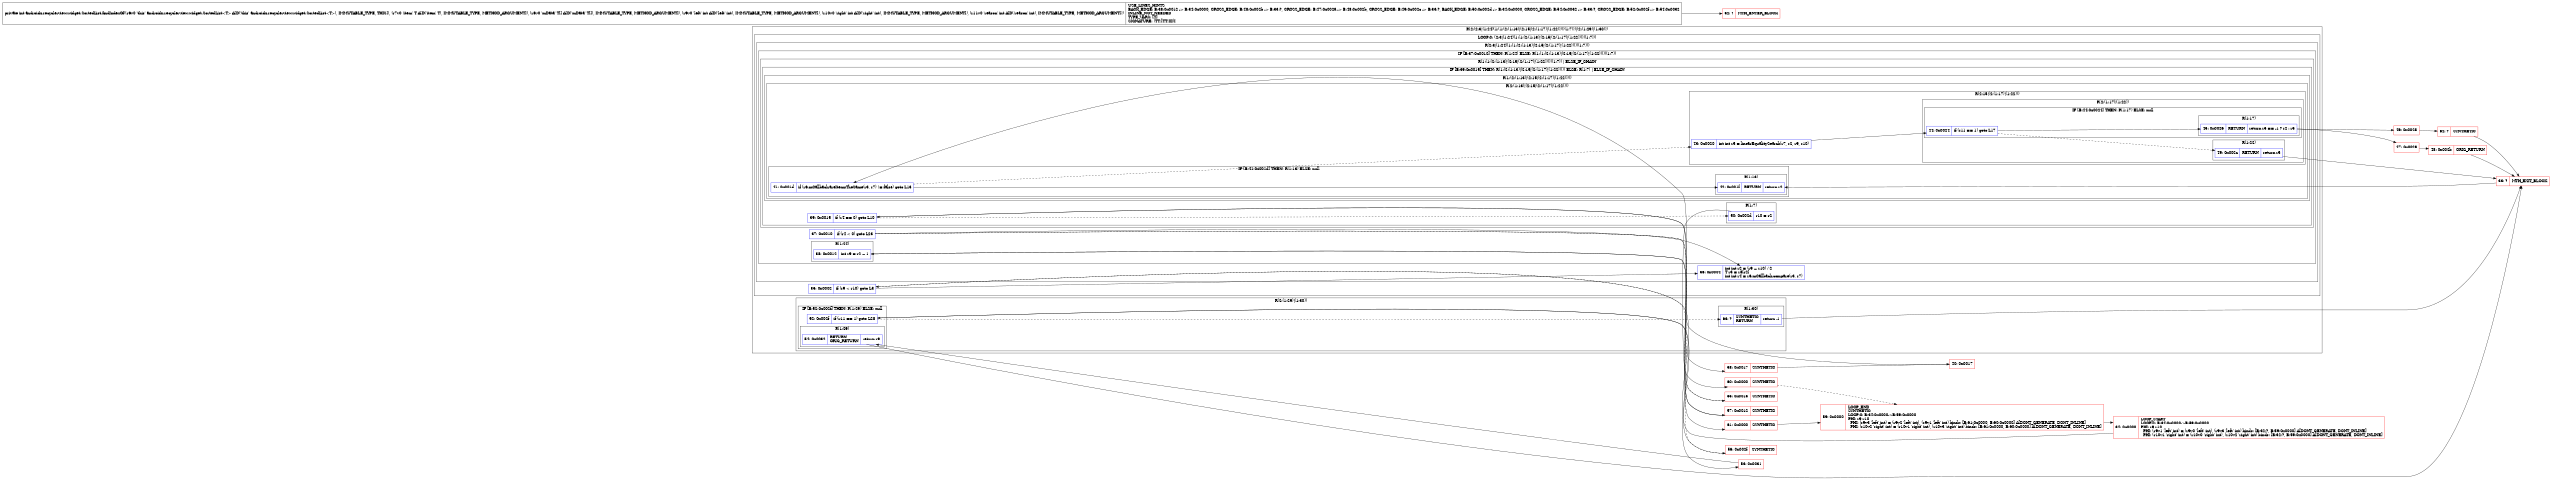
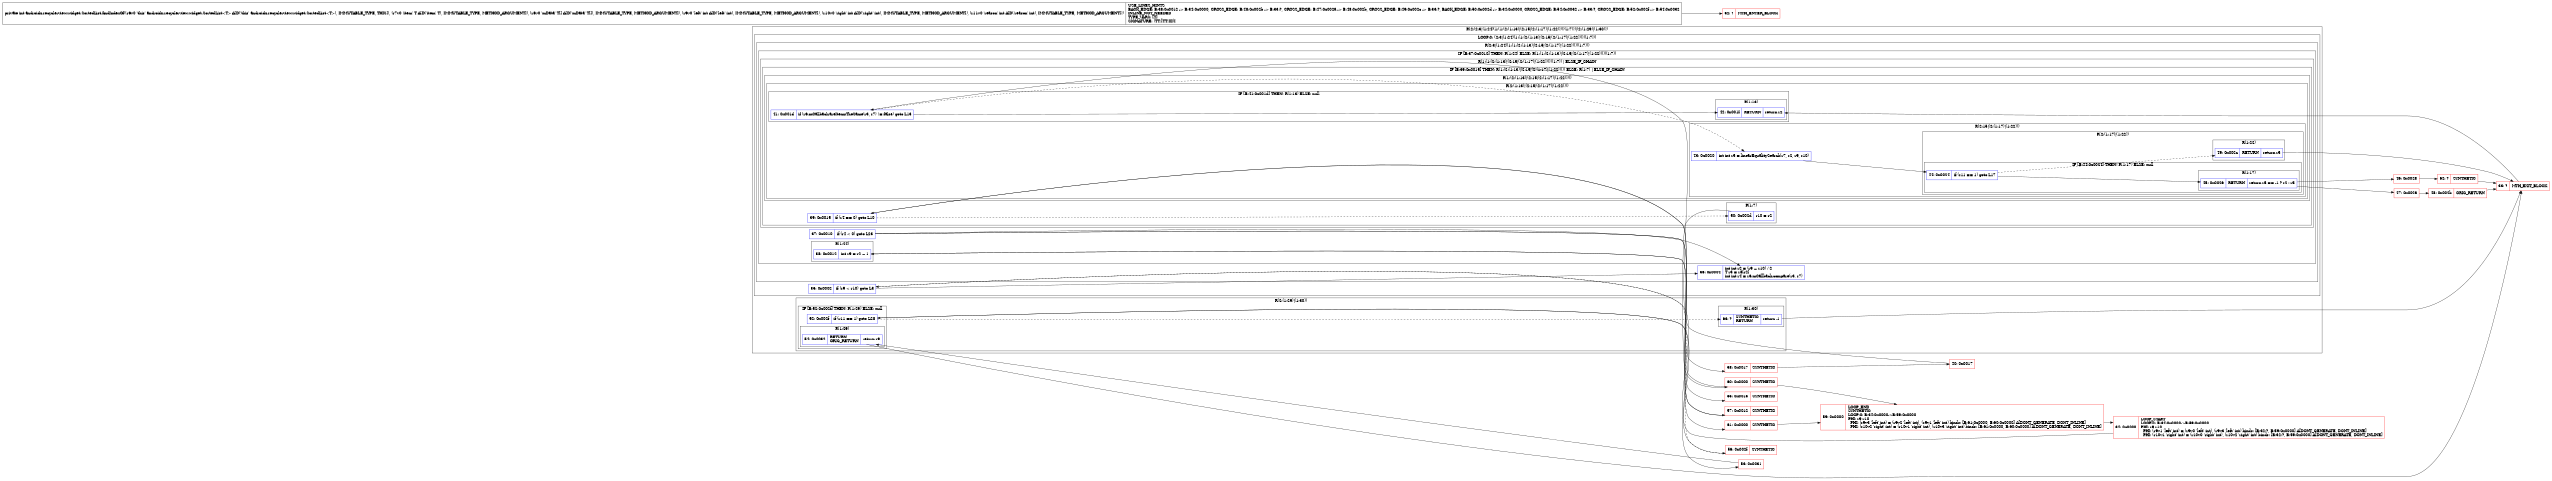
edge "55: 0x0015" -> "39: 0x0015": now "60: 0x0000" -> "39: 0x0015"
edge "37: 0x0010" -> "55: 0x0015": style dashed -> solid
edge "60: 0x0000" -> "59: 0x0000": style dashed -> solid
